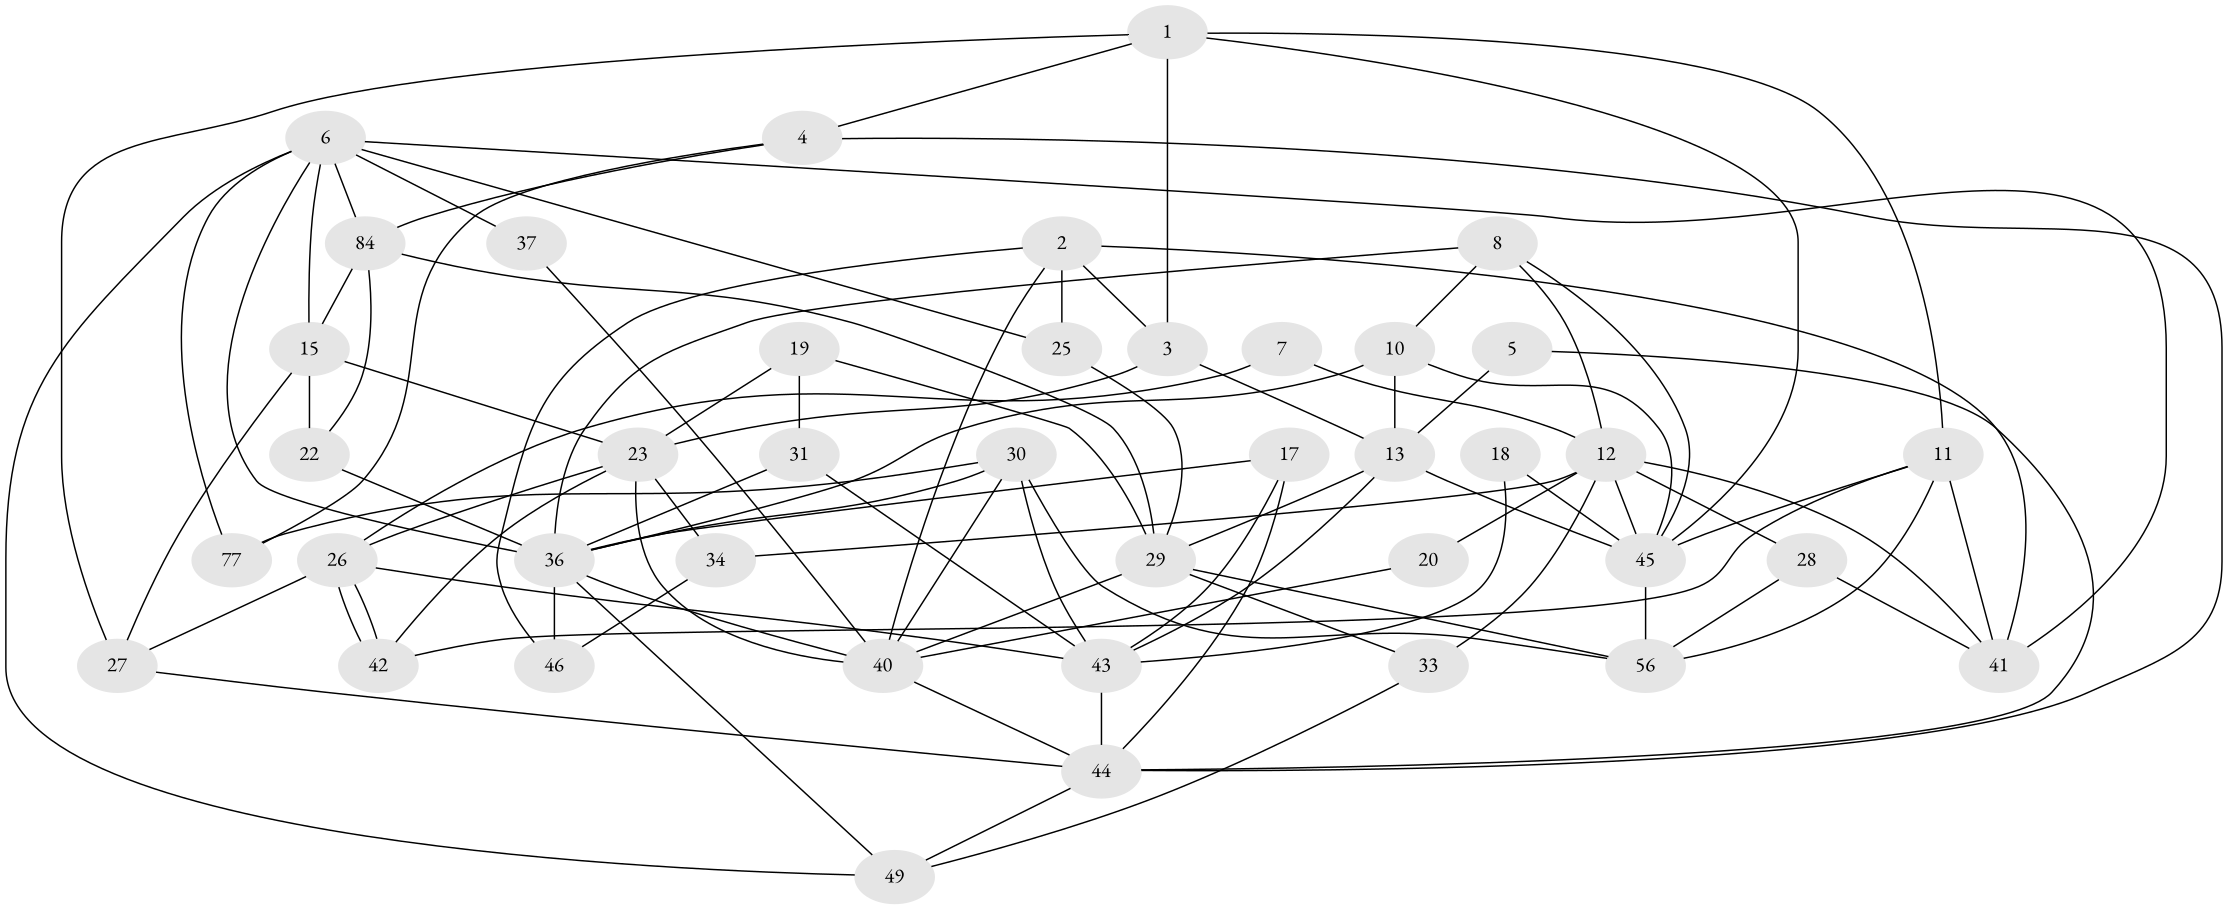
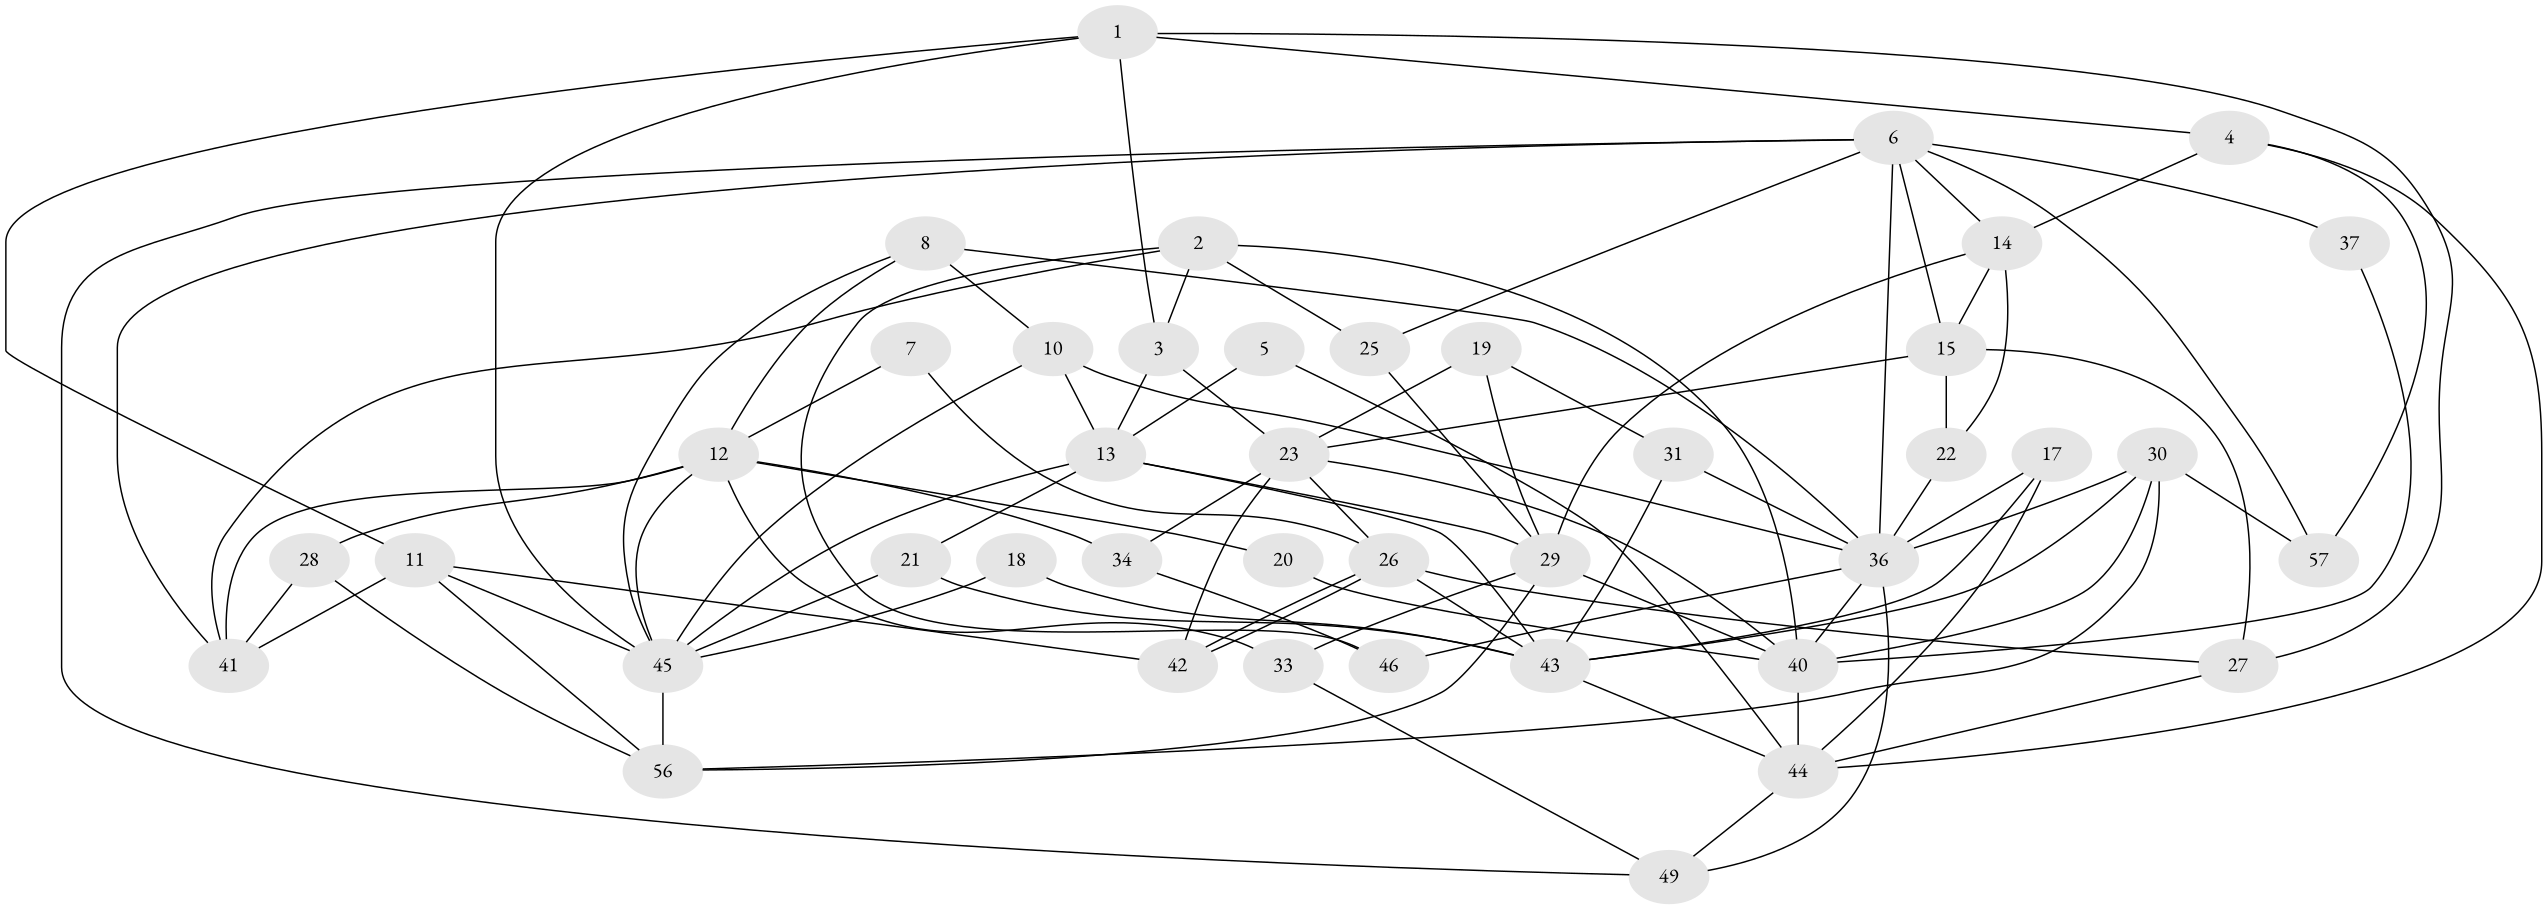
node "84": label "84" -> "14"
node "77": label "77" -> "57"
node "21": added
